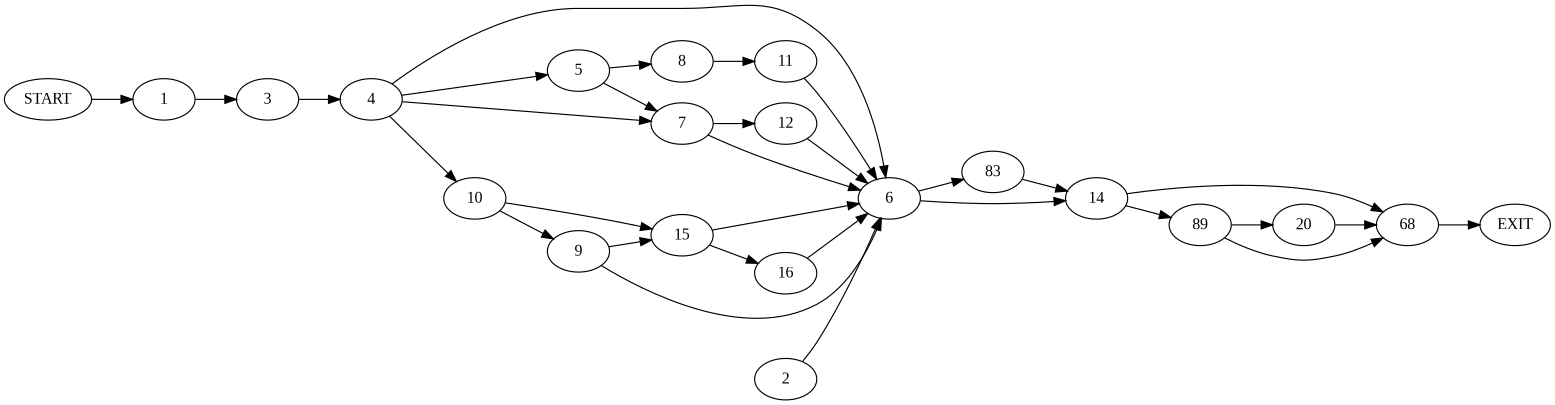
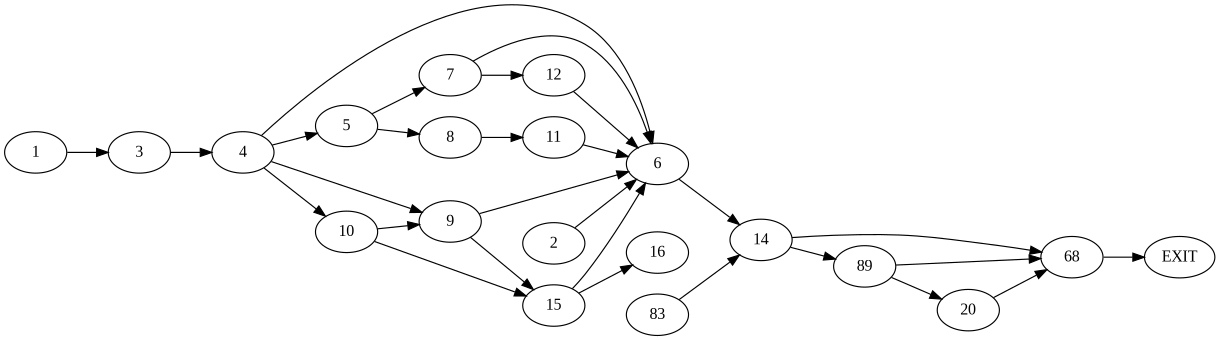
node "START": removed
edge "4" -> "7": now "4" -> "9"
edge "6" -> "83": removed
edge "16" -> "6": removed
